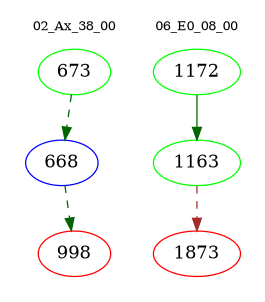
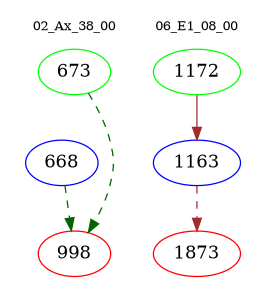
cluster "06_E0_08_00": label "06_E0_08_00" -> "06_E1_08_00"
edge "673" -> "668": now "673" -> "998"
edge "1172" -> "1163": color darkgreen -> brown
node "1163": color green -> blue
